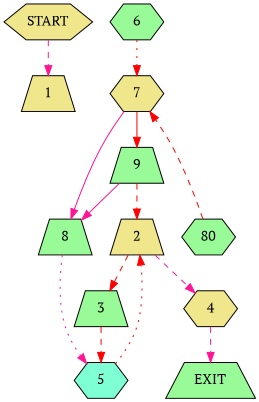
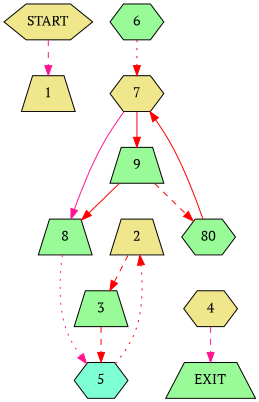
edge "80" -> "7": style dashed -> solid
edge "9" -> "2": now "9" -> "80"
edge "9" -> "8": color deeppink -> red
edge "2" -> "4": removed
